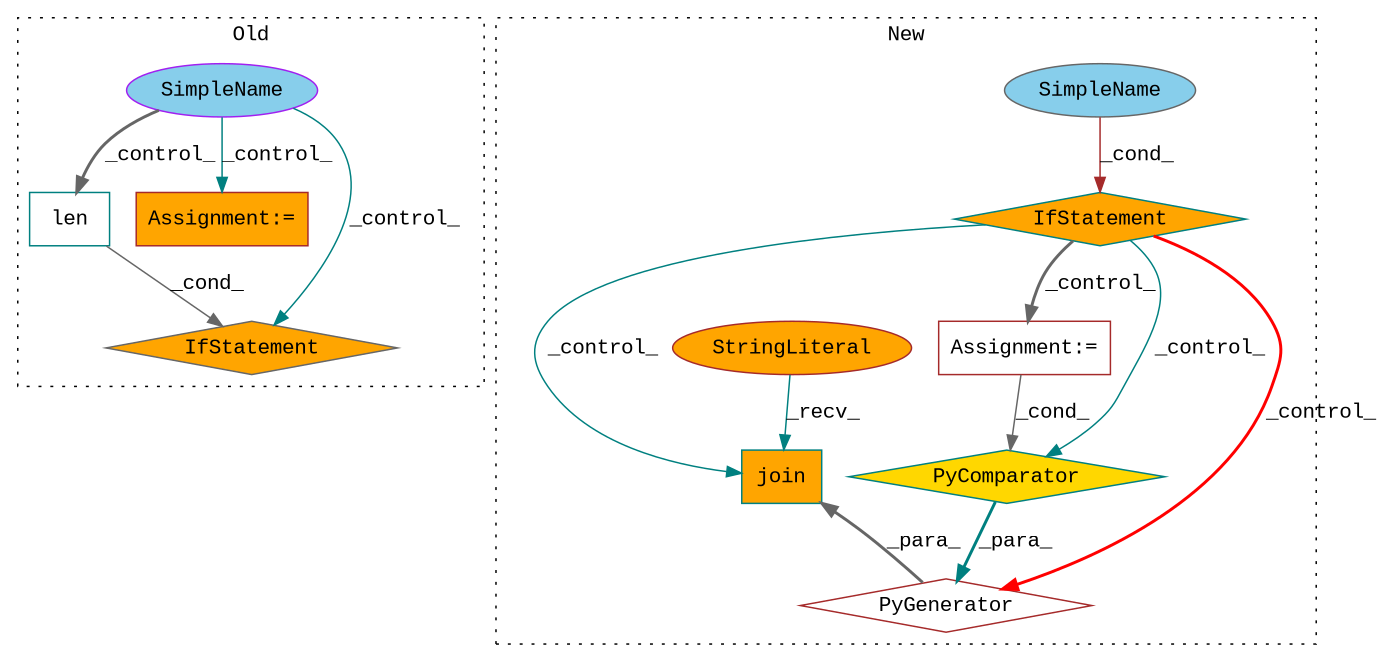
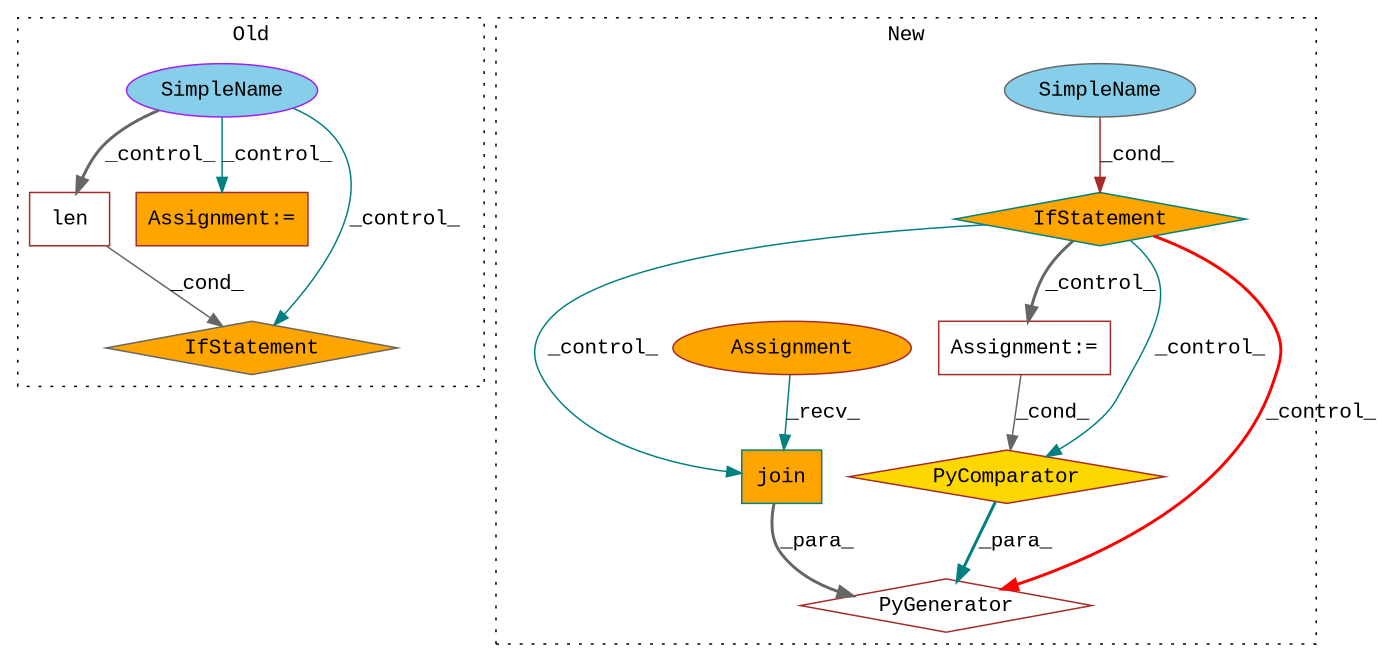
node "len": color teal -> brown
node "StringLiteral": label "StringLiteral" -> "Assignment"
node "PyComparator": color teal -> brown
edge "PyGenerator" -> "join": reversed
